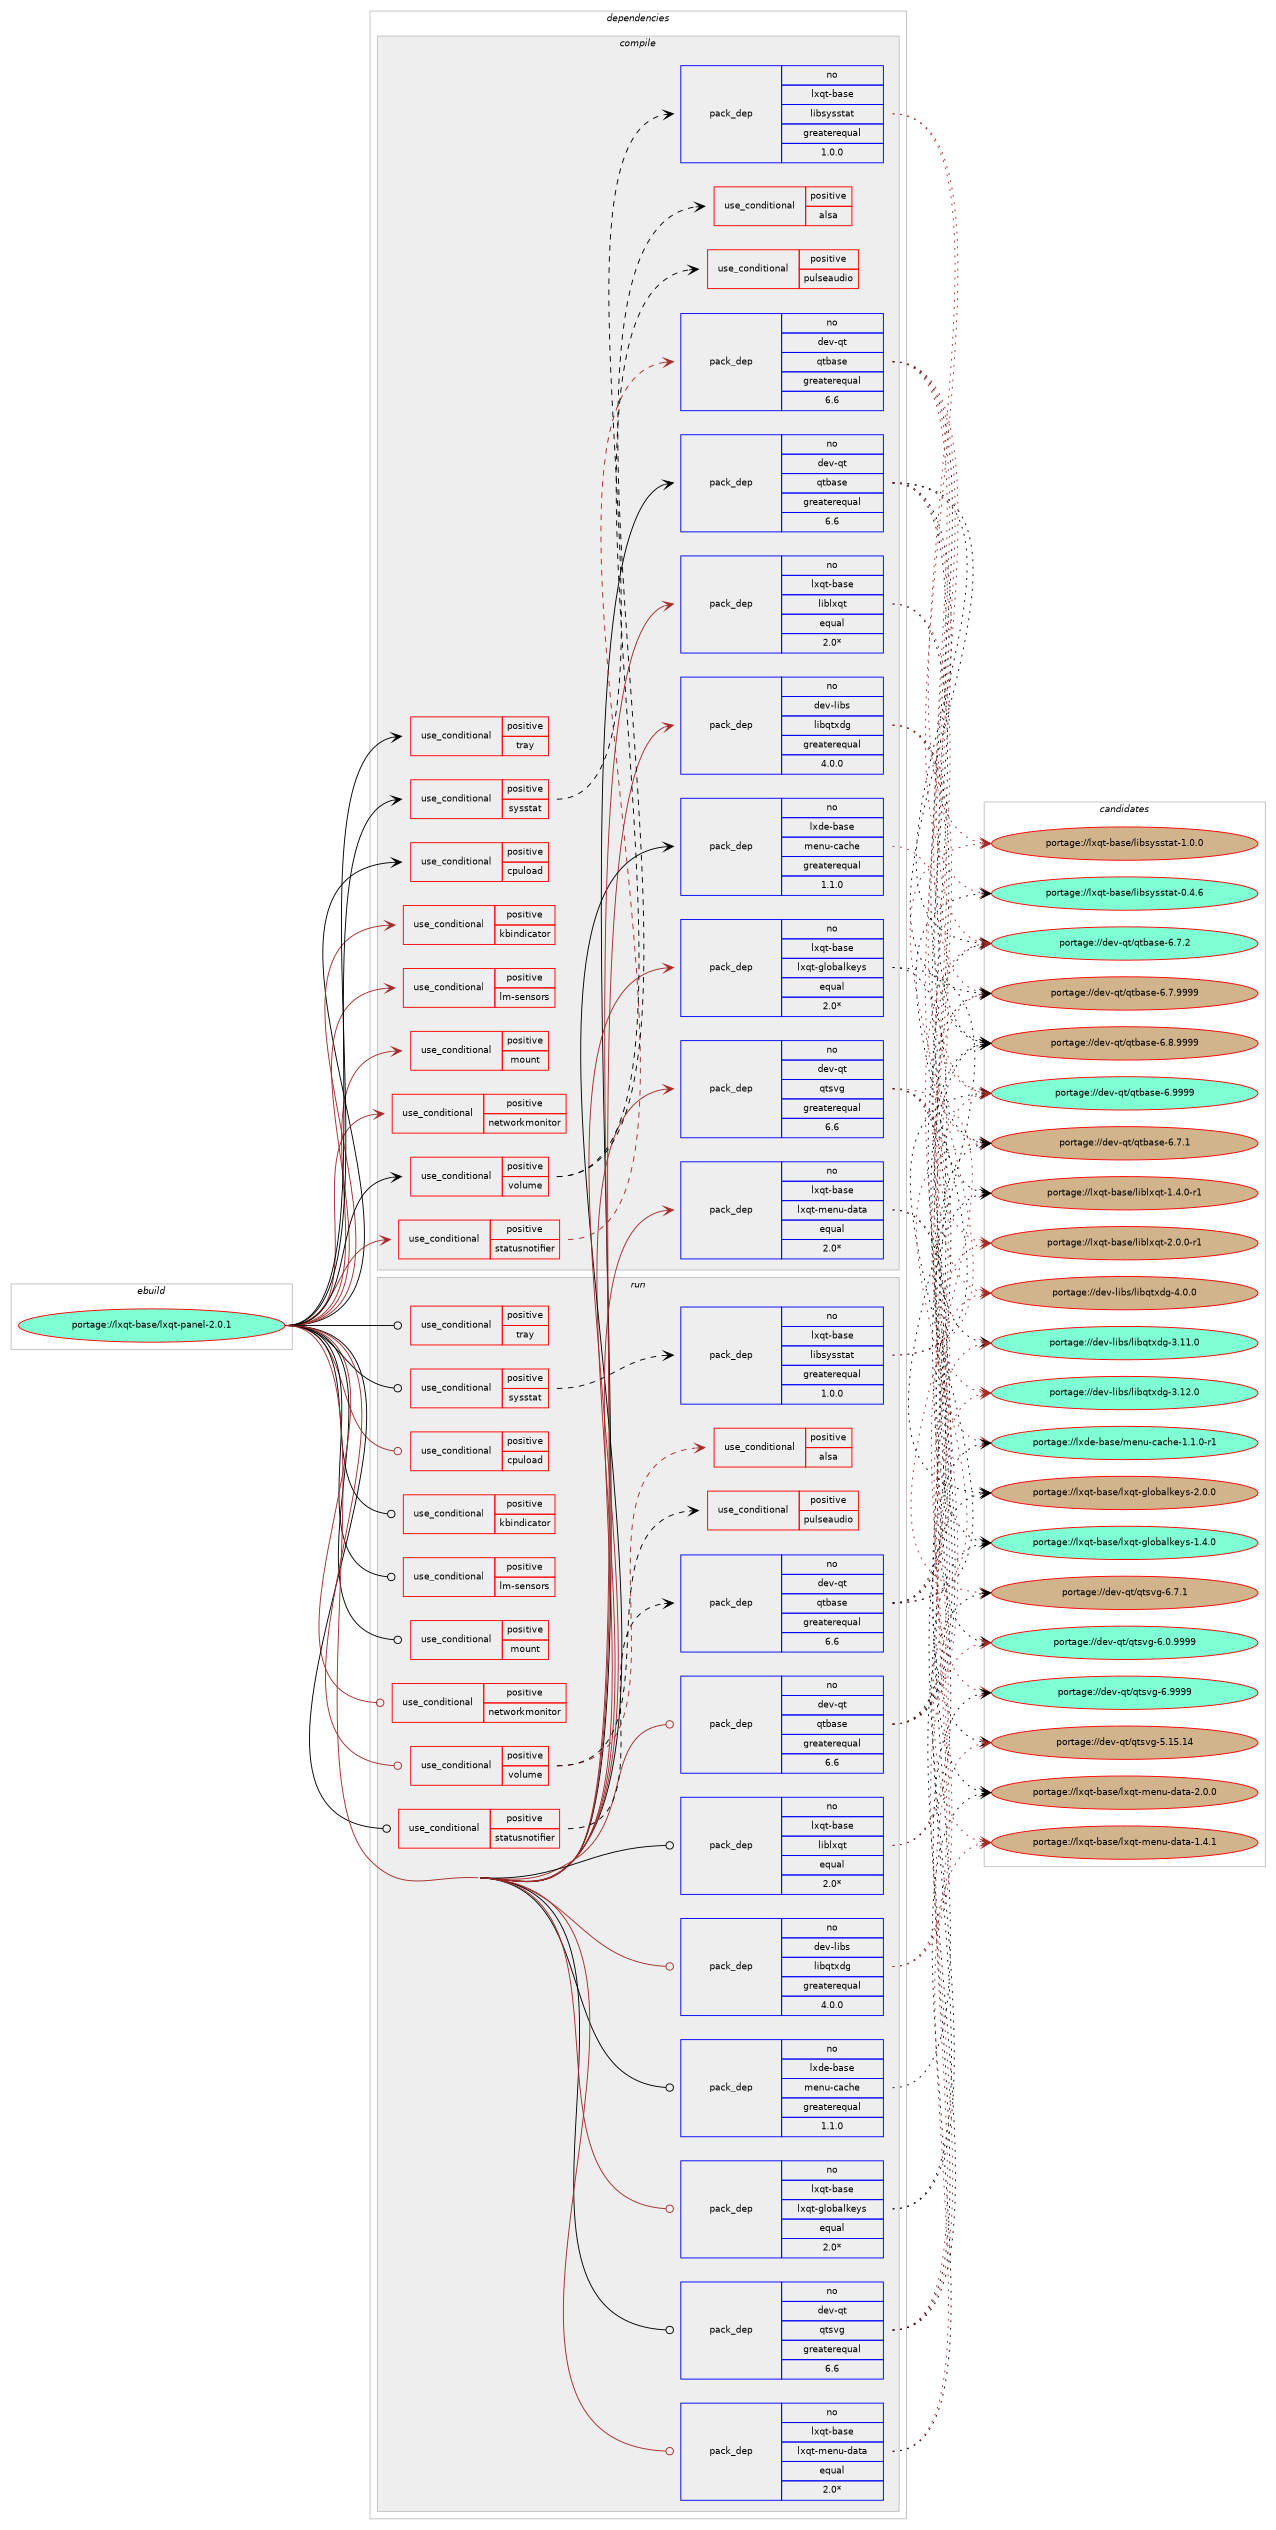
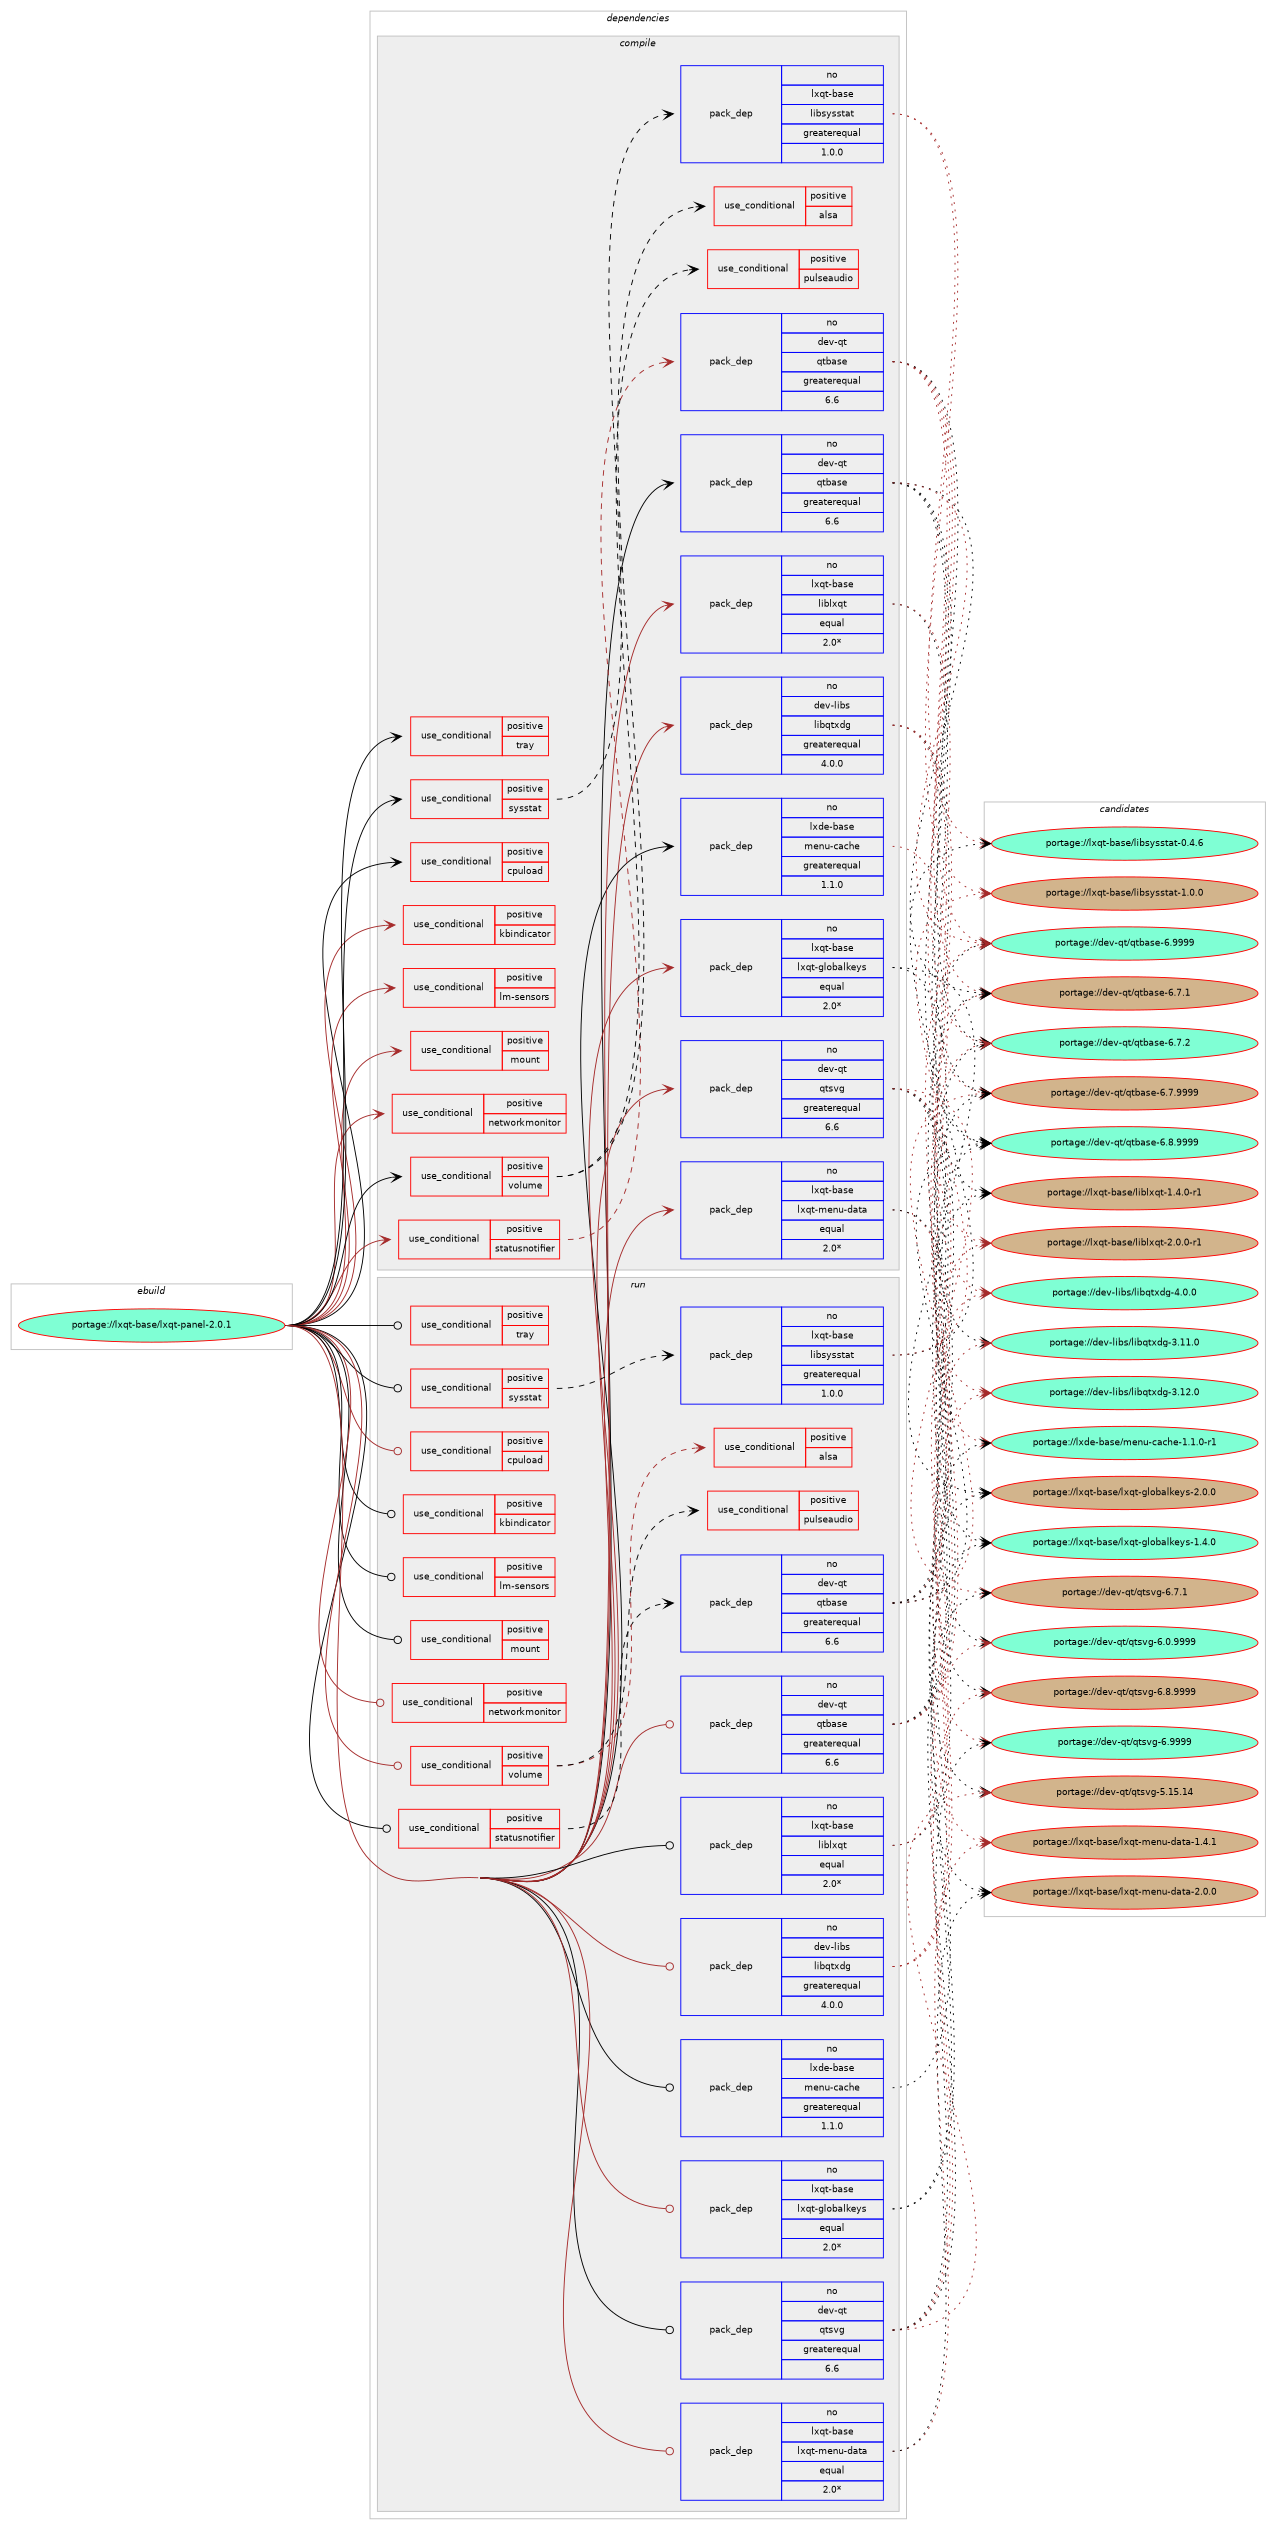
node "portage://dev-qt/qtbase-6.8.9999": fillcolor tan -> aquamarine
node "portage://dev-libs/libqtxdg-4.0.0": fillcolor tan -> aquamarine
node "portage://dev-qt/qtsvg-6.8.9999": added
